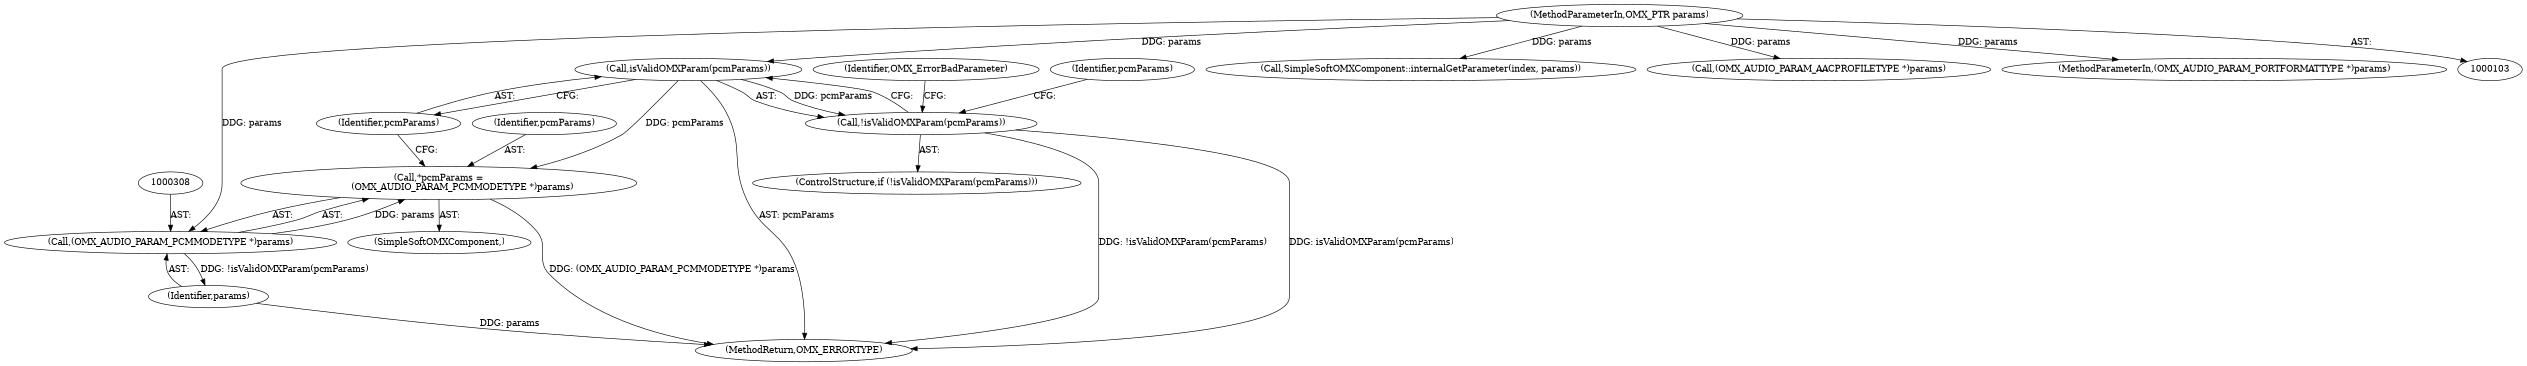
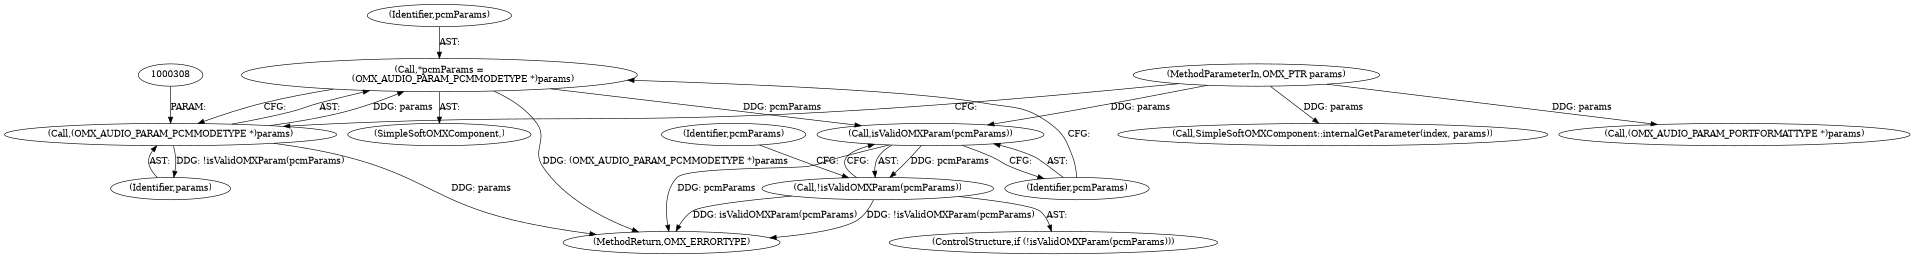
node "(Identifier,OMX_ErrorBadParameter)": removed
node "(Call,(OMX_AUDIO_PARAM_AACPROFILETYPE *)params)": removed
node "(MethodParameterIn,(OMX_AUDIO_PARAM_PORTFORMATTYPE *)params)": label "(MethodParameterIn,(OMX_AUDIO_PARAM_PORTFORMATTYPE *)params)" -> "(Call,(OMX_AUDIO_PARAM_PORTFORMATTYPE *)params)"
node "1000103": removed
edge "(MethodParameterIn,OMX_PTR params)" -> "(Call,(OMX_AUDIO_PARAM_PCMMODETYPE *)params)": label "DDG: params" -> "CFG: "
edge "(Call,isValidOMXParam(pcmParams))" -> "(Call,*pcmParams = (OMX_AUDIO_PARAM_PCMMODETYPE *)params)": reversed
edge "1000308" -> "(Call,(OMX_AUDIO_PARAM_PCMMODETYPE *)params)": label "AST: " -> "PARAM: "
edge "(Call,*pcmParams = (OMX_AUDIO_PARAM_PCMMODETYPE *)params)" -> "(Call,(OMX_AUDIO_PARAM_PCMMODETYPE *)params)": label "AST: " -> "CFG: "
edge "(Call,isValidOMXParam(pcmParams))" -> "(MethodReturn,OMX_ERRORTYPE)": label "AST: pcmParams" -> "DDG: pcmParams"
edge "(Identifier,params)" -> "(MethodReturn,OMX_ERRORTYPE)": now "(Call,(OMX_AUDIO_PARAM_PCMMODETYPE *)params)" -> "(MethodReturn,OMX_ERRORTYPE)"
